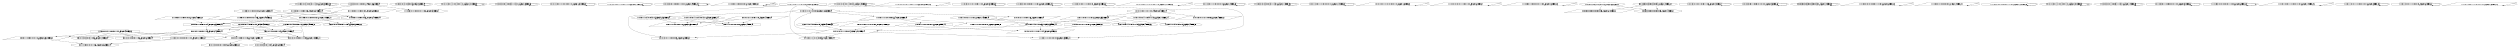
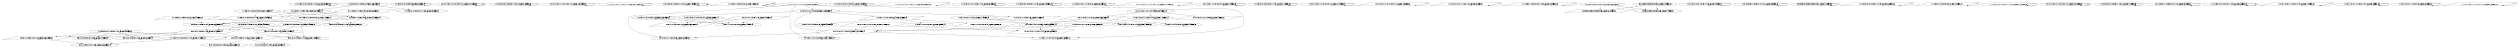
edge "11010111111101001001_7-26_COV:9_LEN:20" -> "1011101011111110100_4-22_COV:272_LEN:19": now "11101110101111111010_1-21_COV:5_LEN:20" -> "1011101011111110100_4-22_COV:272_LEN:19"
